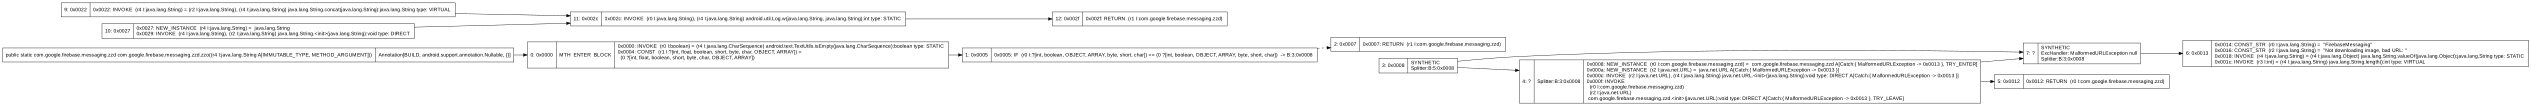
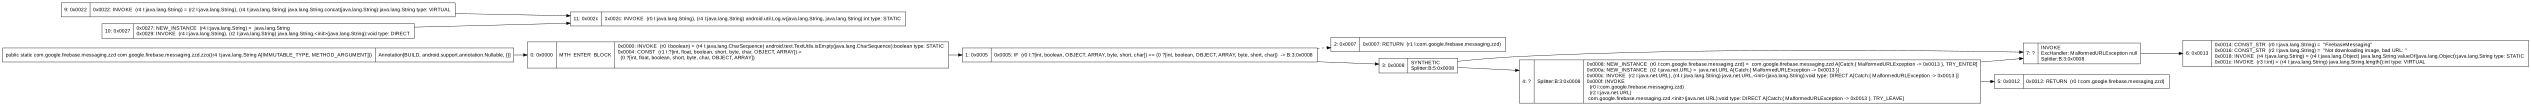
node "12: 0x002f": removed
node "7: ?": text "SYNTHETIC" -> "INVOKE"
edge "1: 0x0005" -> "3: 0x0008": added
